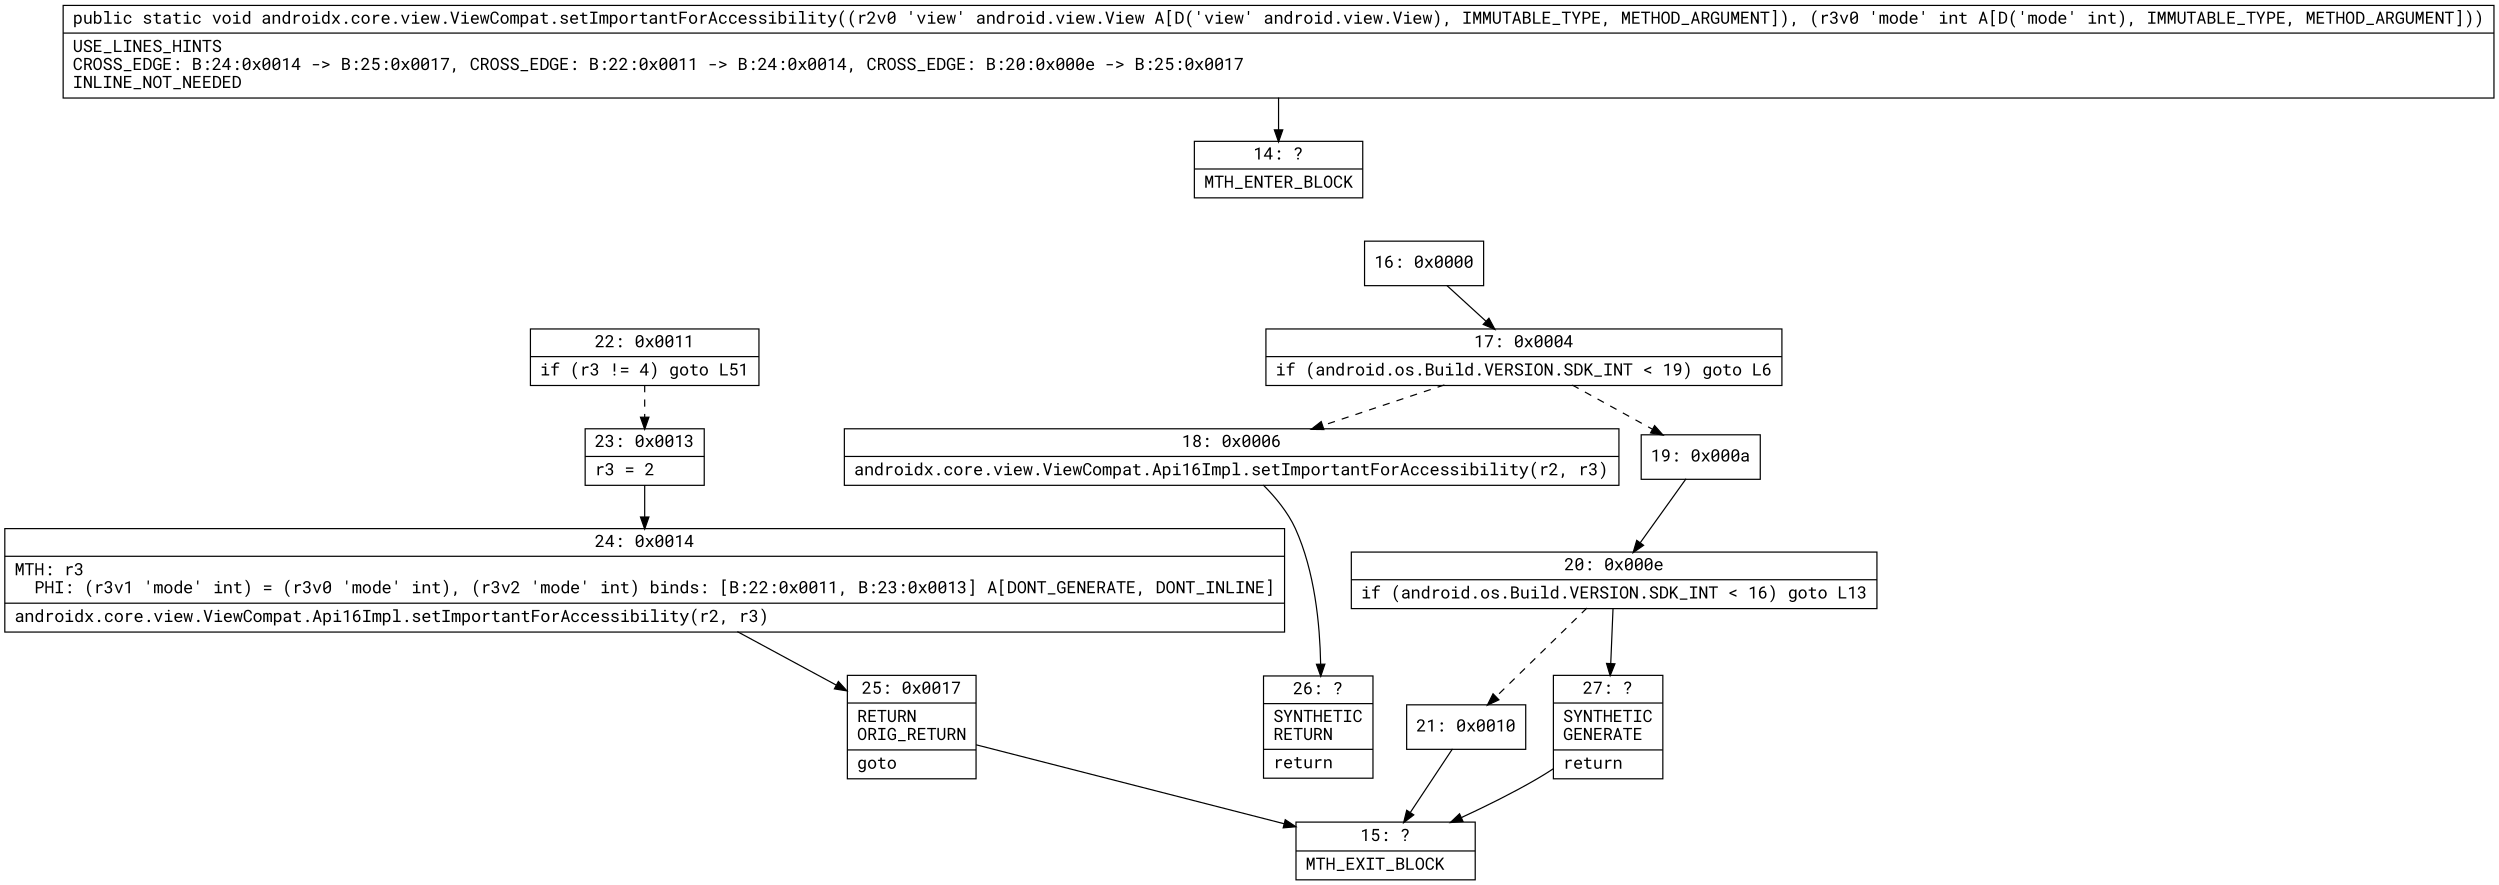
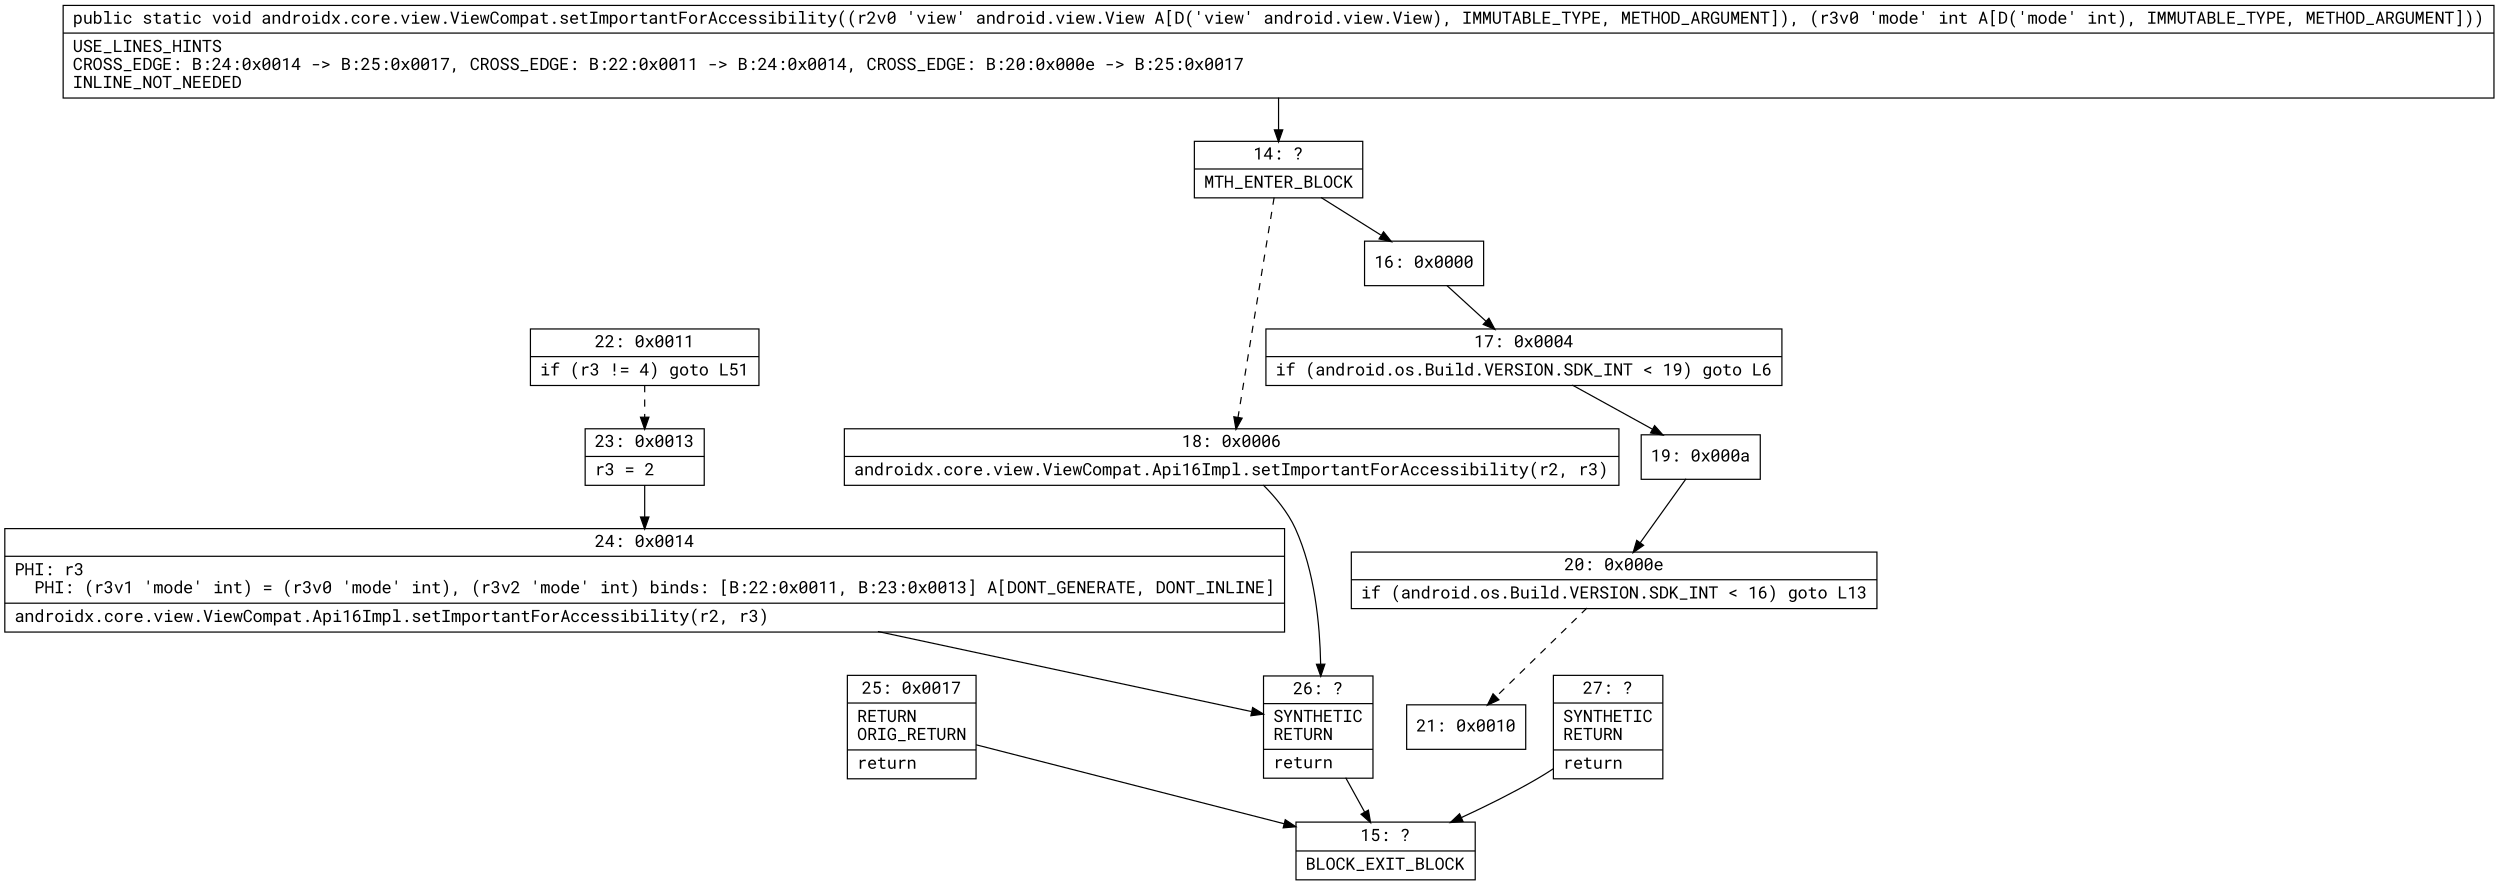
edge "14: ?" -> "16: 0x0000": added
edge "17: 0x0004" -> "18: 0x0006": now "14: ?" -> "18: 0x0006"
edge "17: 0x0004" -> "19: 0x000a": style dashed -> solid
node "24: 0x0014": text "MTH: r3" -> "PHI: r3"
edge "20: 0x000e" -> "27: ?": removed
edge "24: 0x0014" -> "25: 0x0017": now "24: 0x0014" -> "26: ?"
node "27: ?": text "GENERATE" -> "RETURN"
node "25: 0x0017": text "goto" -> "return"
edge "21: 0x0010" -> "15: ?": now "26: ?" -> "15: ?"
node "15: ?": text "MTH_EXIT_BLOCK" -> "BLOCK_EXIT_BLOCK"
